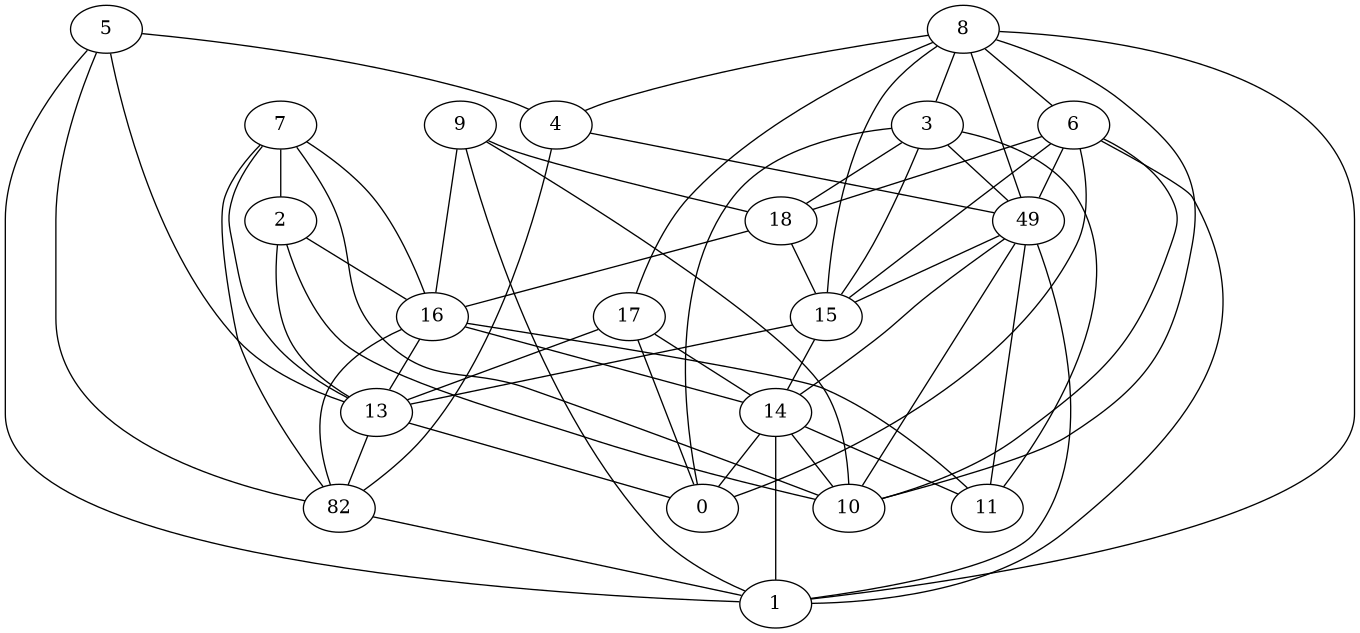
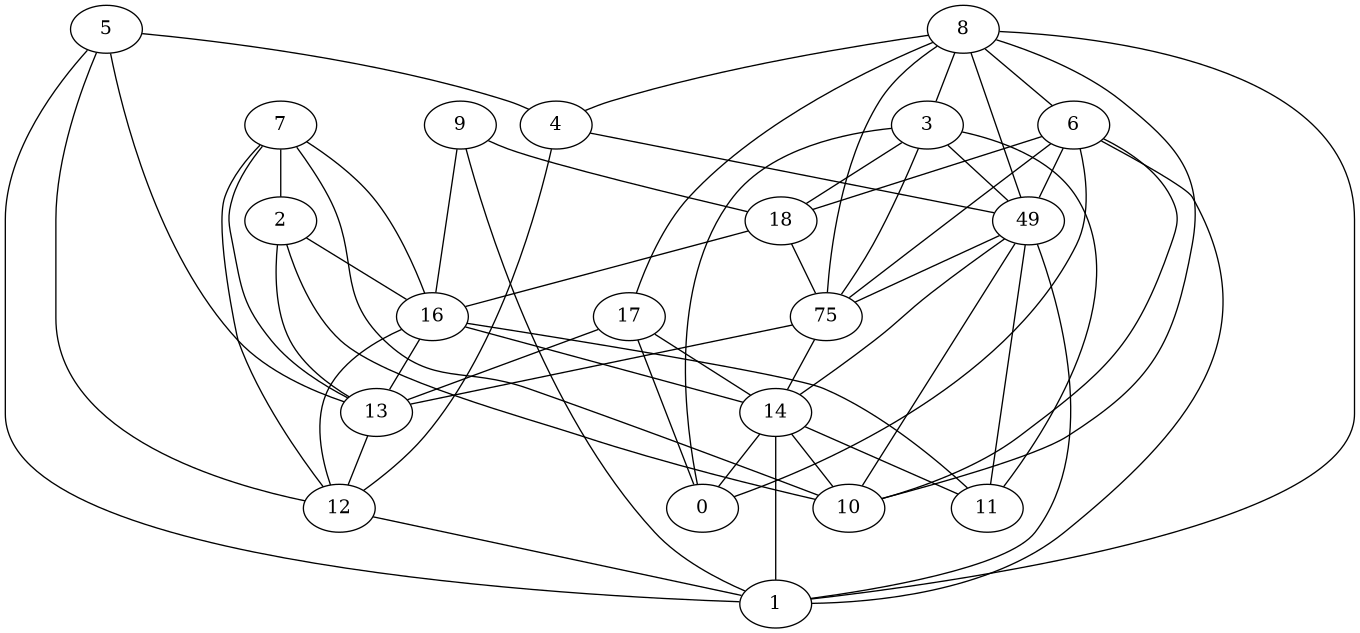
edge "9" -- "10": removed
node "15": label "15" -> "75"
edge "13" -- "0": removed
node "82": label "82" -> "12"
